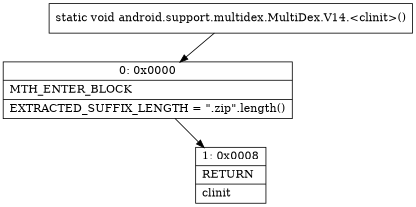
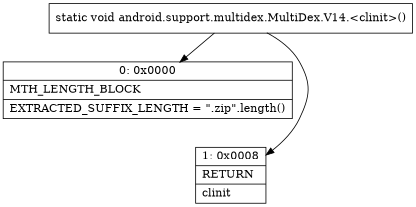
node "0: 0x0000": text "MTH_ENTER_BLOCK" -> "MTH_LENGTH_BLOCK"
edge "0: 0x0000" -> "1: 0x0008": now "static void android.support.multidex.MultiDex.V14.<clinit>()" -> "1: 0x0008"
